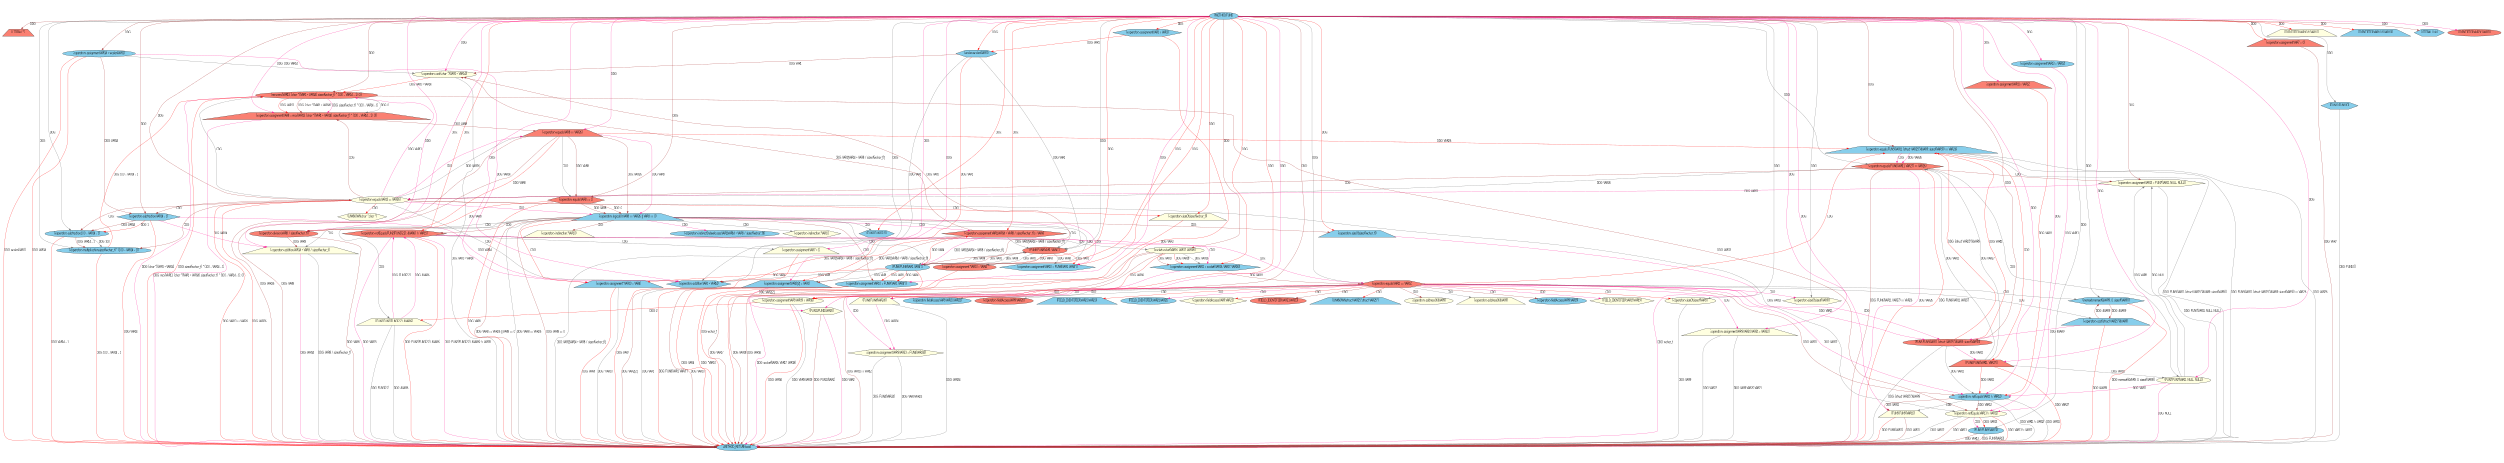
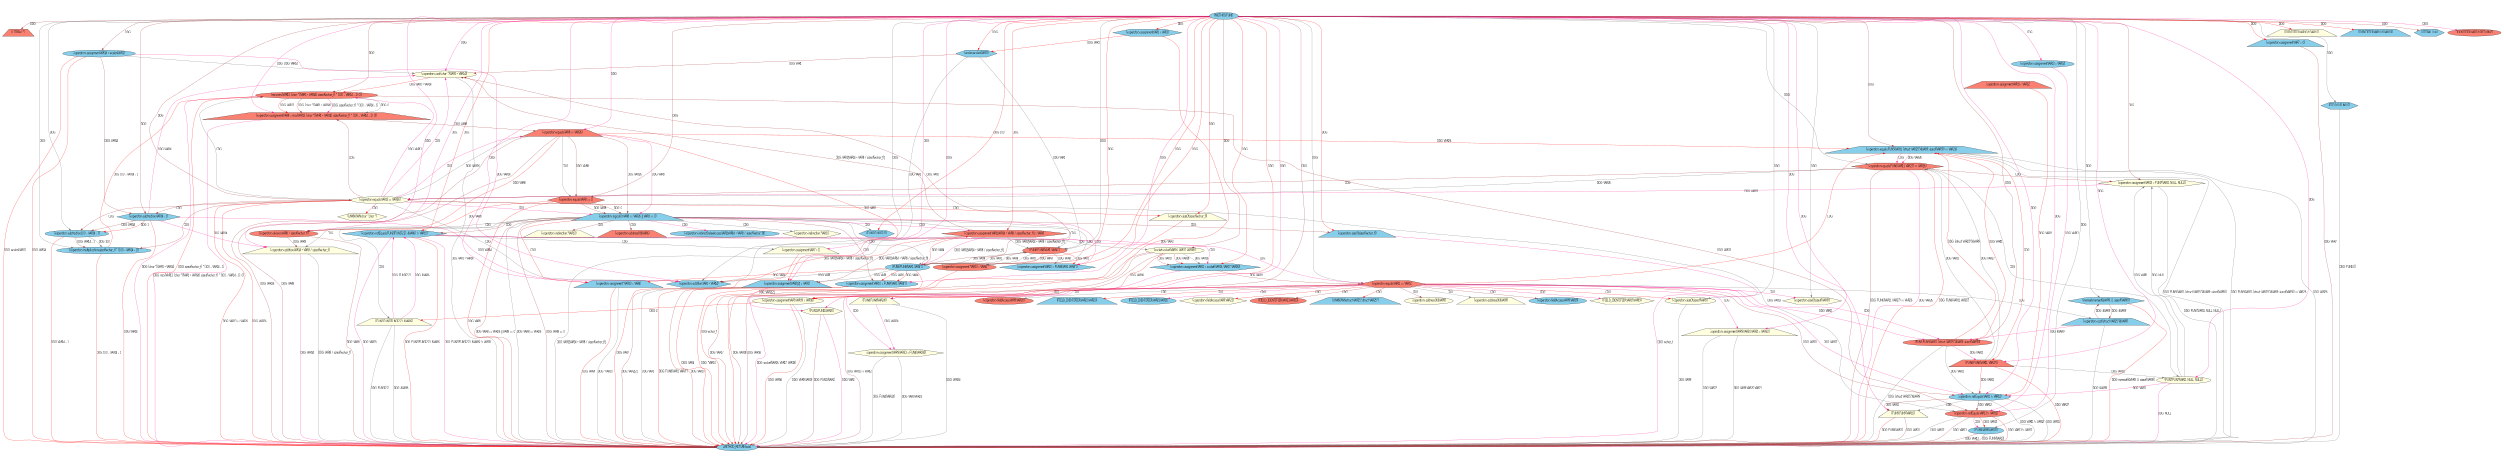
edge "(METHOD,FUN1)" -> "(<operator>.assignment,VAR11 = VAR12)": removed, label "DDG:"
edge "(METHOD,FUN1)" -> "(<operator>.assignment,VAR13 = VAR12)": label "DDG: " -> "CDG: "
node "(IDENTIFIER,VAR7,if (VAR7))": label "(IDENTIFIER,VAR7,if (VAR7))" -> "(IDENTIFIER,VAR7,if (RETURN7))"
node "(<operator>.assignment,VAR7 = 0)": fillcolor salmon -> skyblue
edge "(<operator>.subtraction,VAR14 - 1)" -> "(<operator>.cast,(char *)(VAR1 + VAR14))": added, label "DDG: VAR14"
node "(FUN10,FUN10())": label "(FUN10,FUN10())" -> "(FIELD10,FUN10())"
edge "(METHOD,FUN1)" -> "(FUN3,FUN3(2,2))": label "DDG: " -> "DDG: 100"
edge "(<operator>.equals,VAR13 == VAR26)" -> "(<operator>.cast,(char *)(VAR1 + VAR14))": added, label "CDG:"
edge "(wcslen,wcslen(VAR1))" -> "(<operator>.assignment,VAR2[2] = VAR1)": now "(<operator>.equals,VAR8 == VAR26)" -> "(<operator>.assignment,VAR2[2] = VAR1)"
node "(<operator>.notEquals,FUN2(FUN3(2,2), &VAR6) != VAR15)": fillcolor salmon -> skyblue
node "(<operator>.addressOf,&VAR6)": added
edge "(<operator>.equals,VAR11 == VAR12)" -> "(memset,memset(&VAR9, 0, sizeof(VAR9)))": removed, label "CDG:"
node "(<operator>.fieldAccess,VAR9.VAR20.VAR21)": removed
node "(<operator>.notEquals,VAR13 != VAR12)": fillcolor lightyellow -> salmon
node "(FUN9,FUN9(VAR13))": label "(FUN9,FUN9(VAR13))" -> "(FUN9,VAR9(VAR13))"
edge "(<operator>.cast,(struct VAR25*)&VAR9)" -> "(METHOD_RETURN,void)": color red -> gray40
